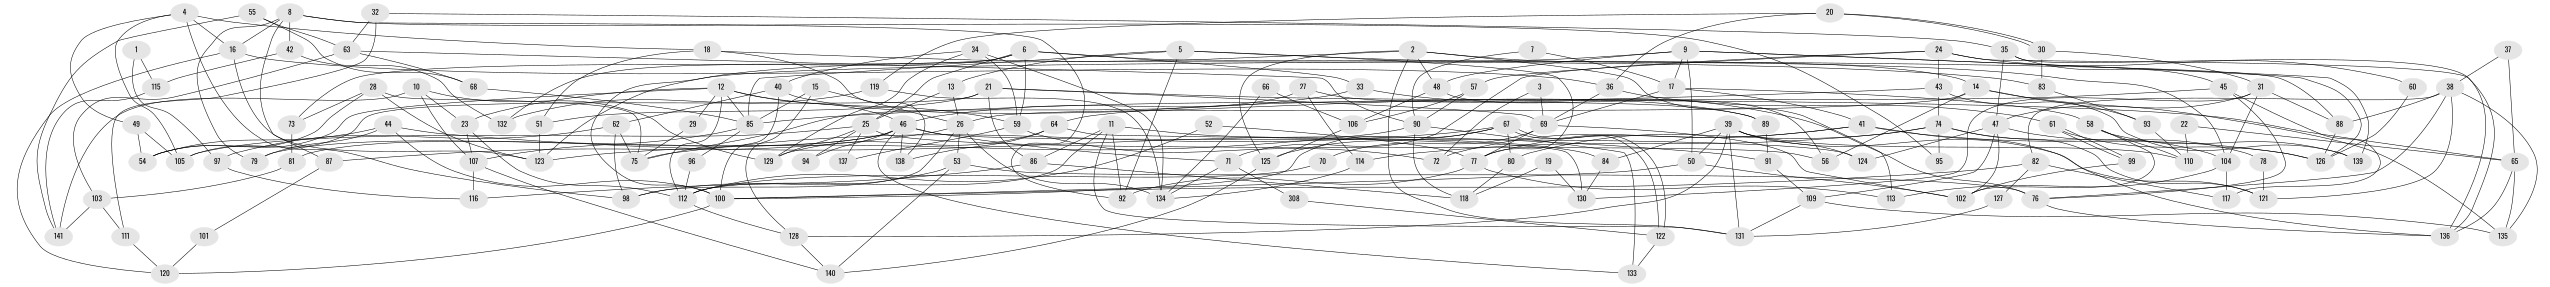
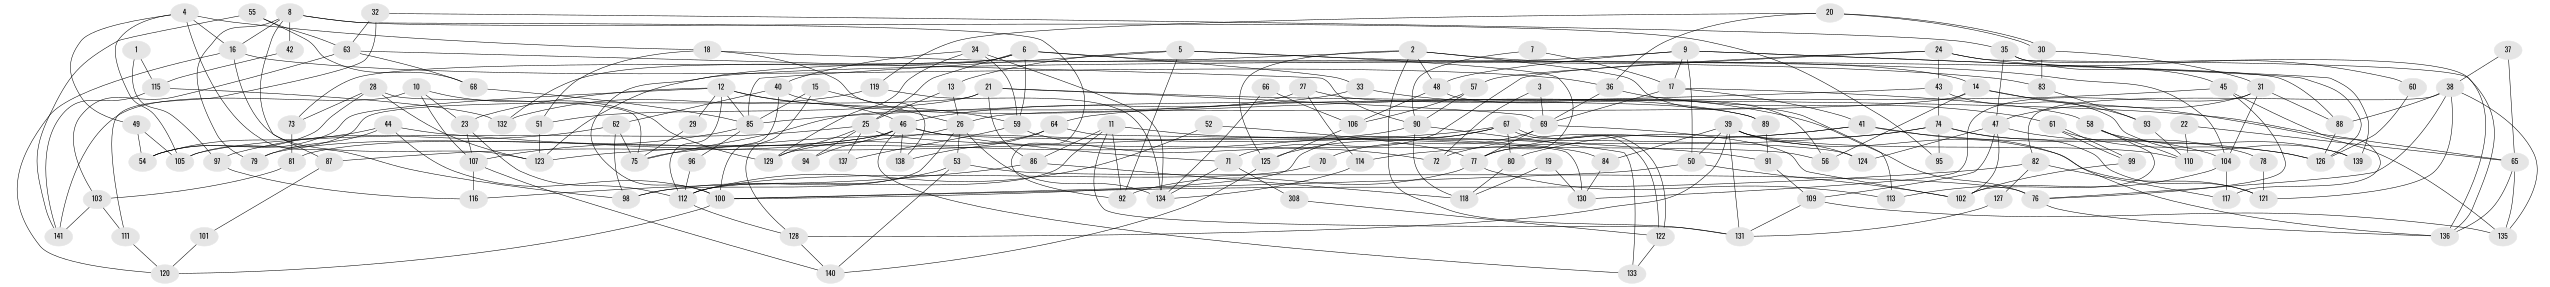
edge "42" -- "132": now "115" -- "132"
